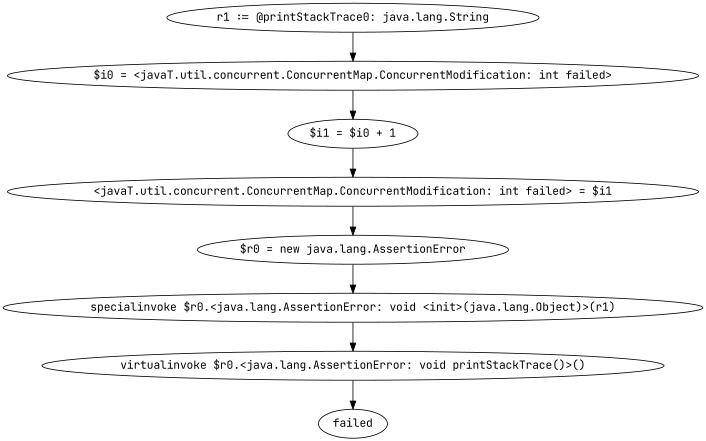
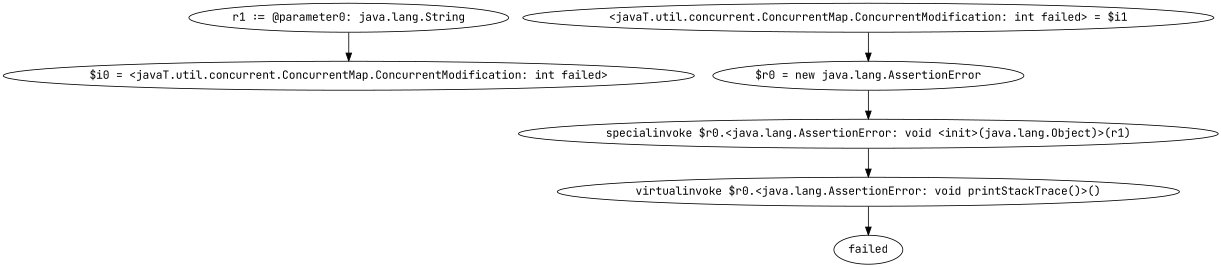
node "r1 := @printStackTrace0: java.lang.String": label "r1 := @printStackTrace0: java.lang.String" -> "r1 := @parameter0: java.lang.String"
node "$i1 = $i0 + 1": removed
